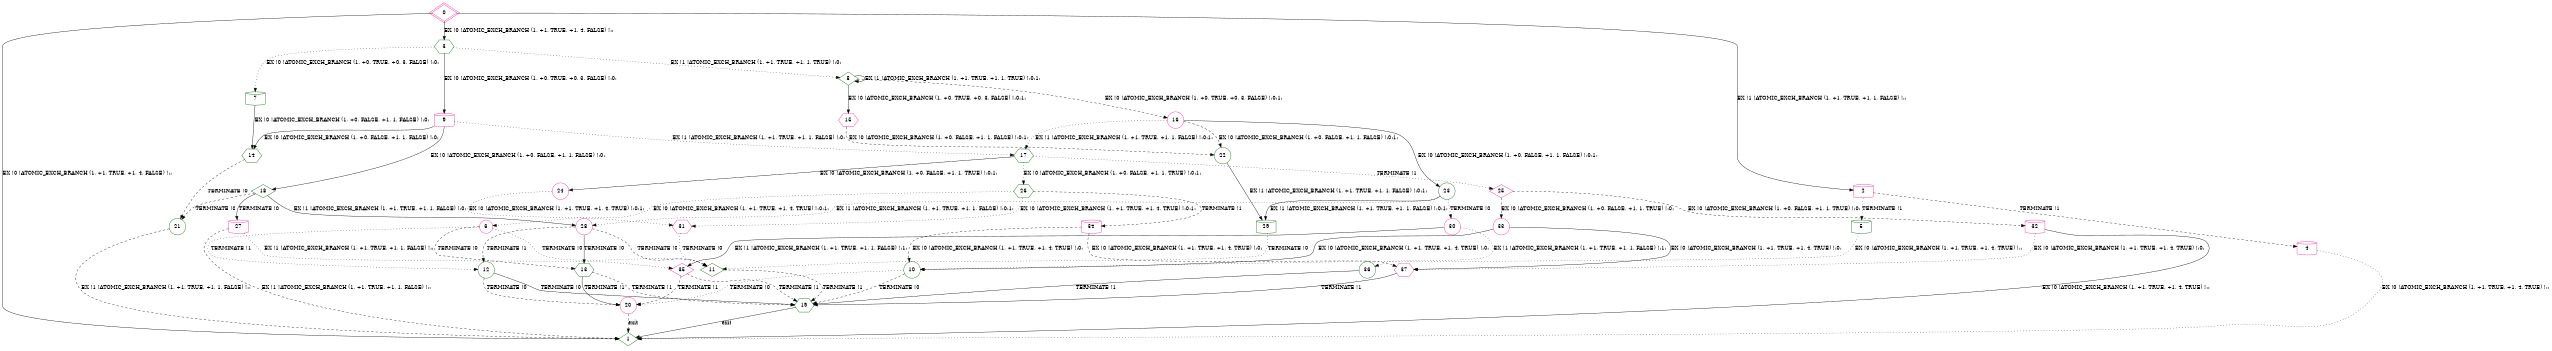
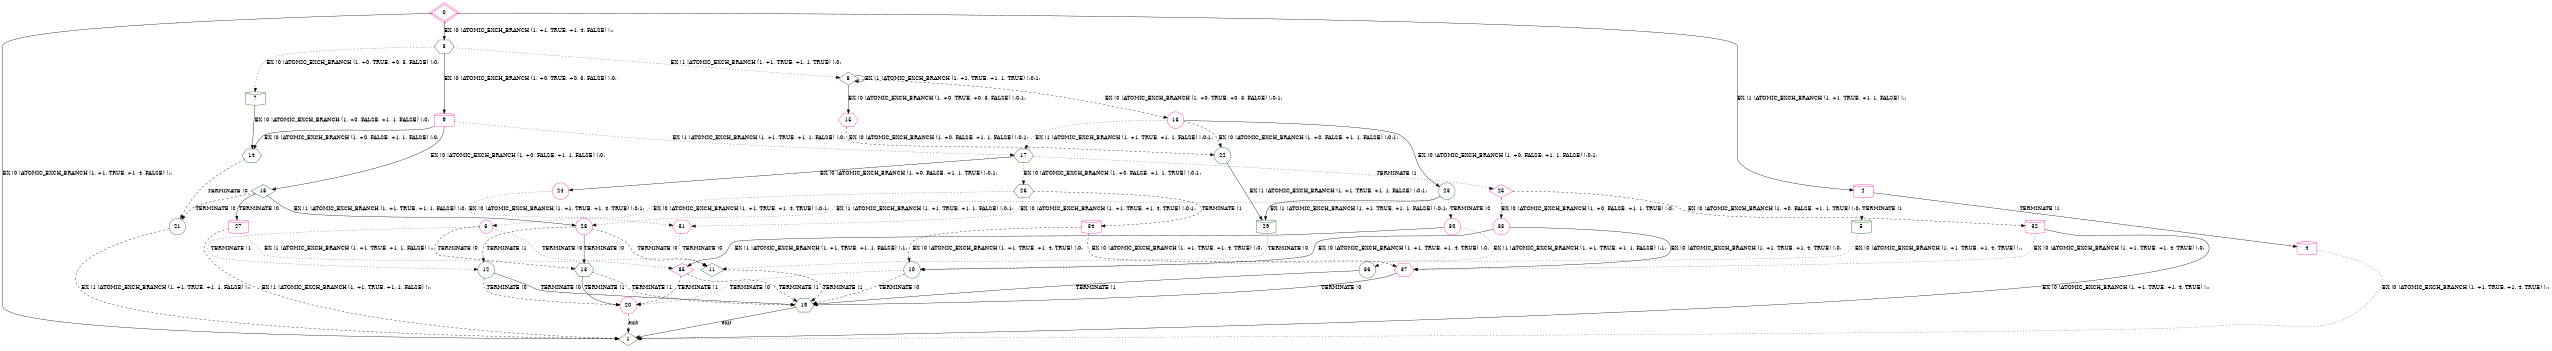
edge "2" -> "4": style dashed -> solid
edge "37" -> "19": label "TERMINATE !1" -> "TERMINATE !0"
